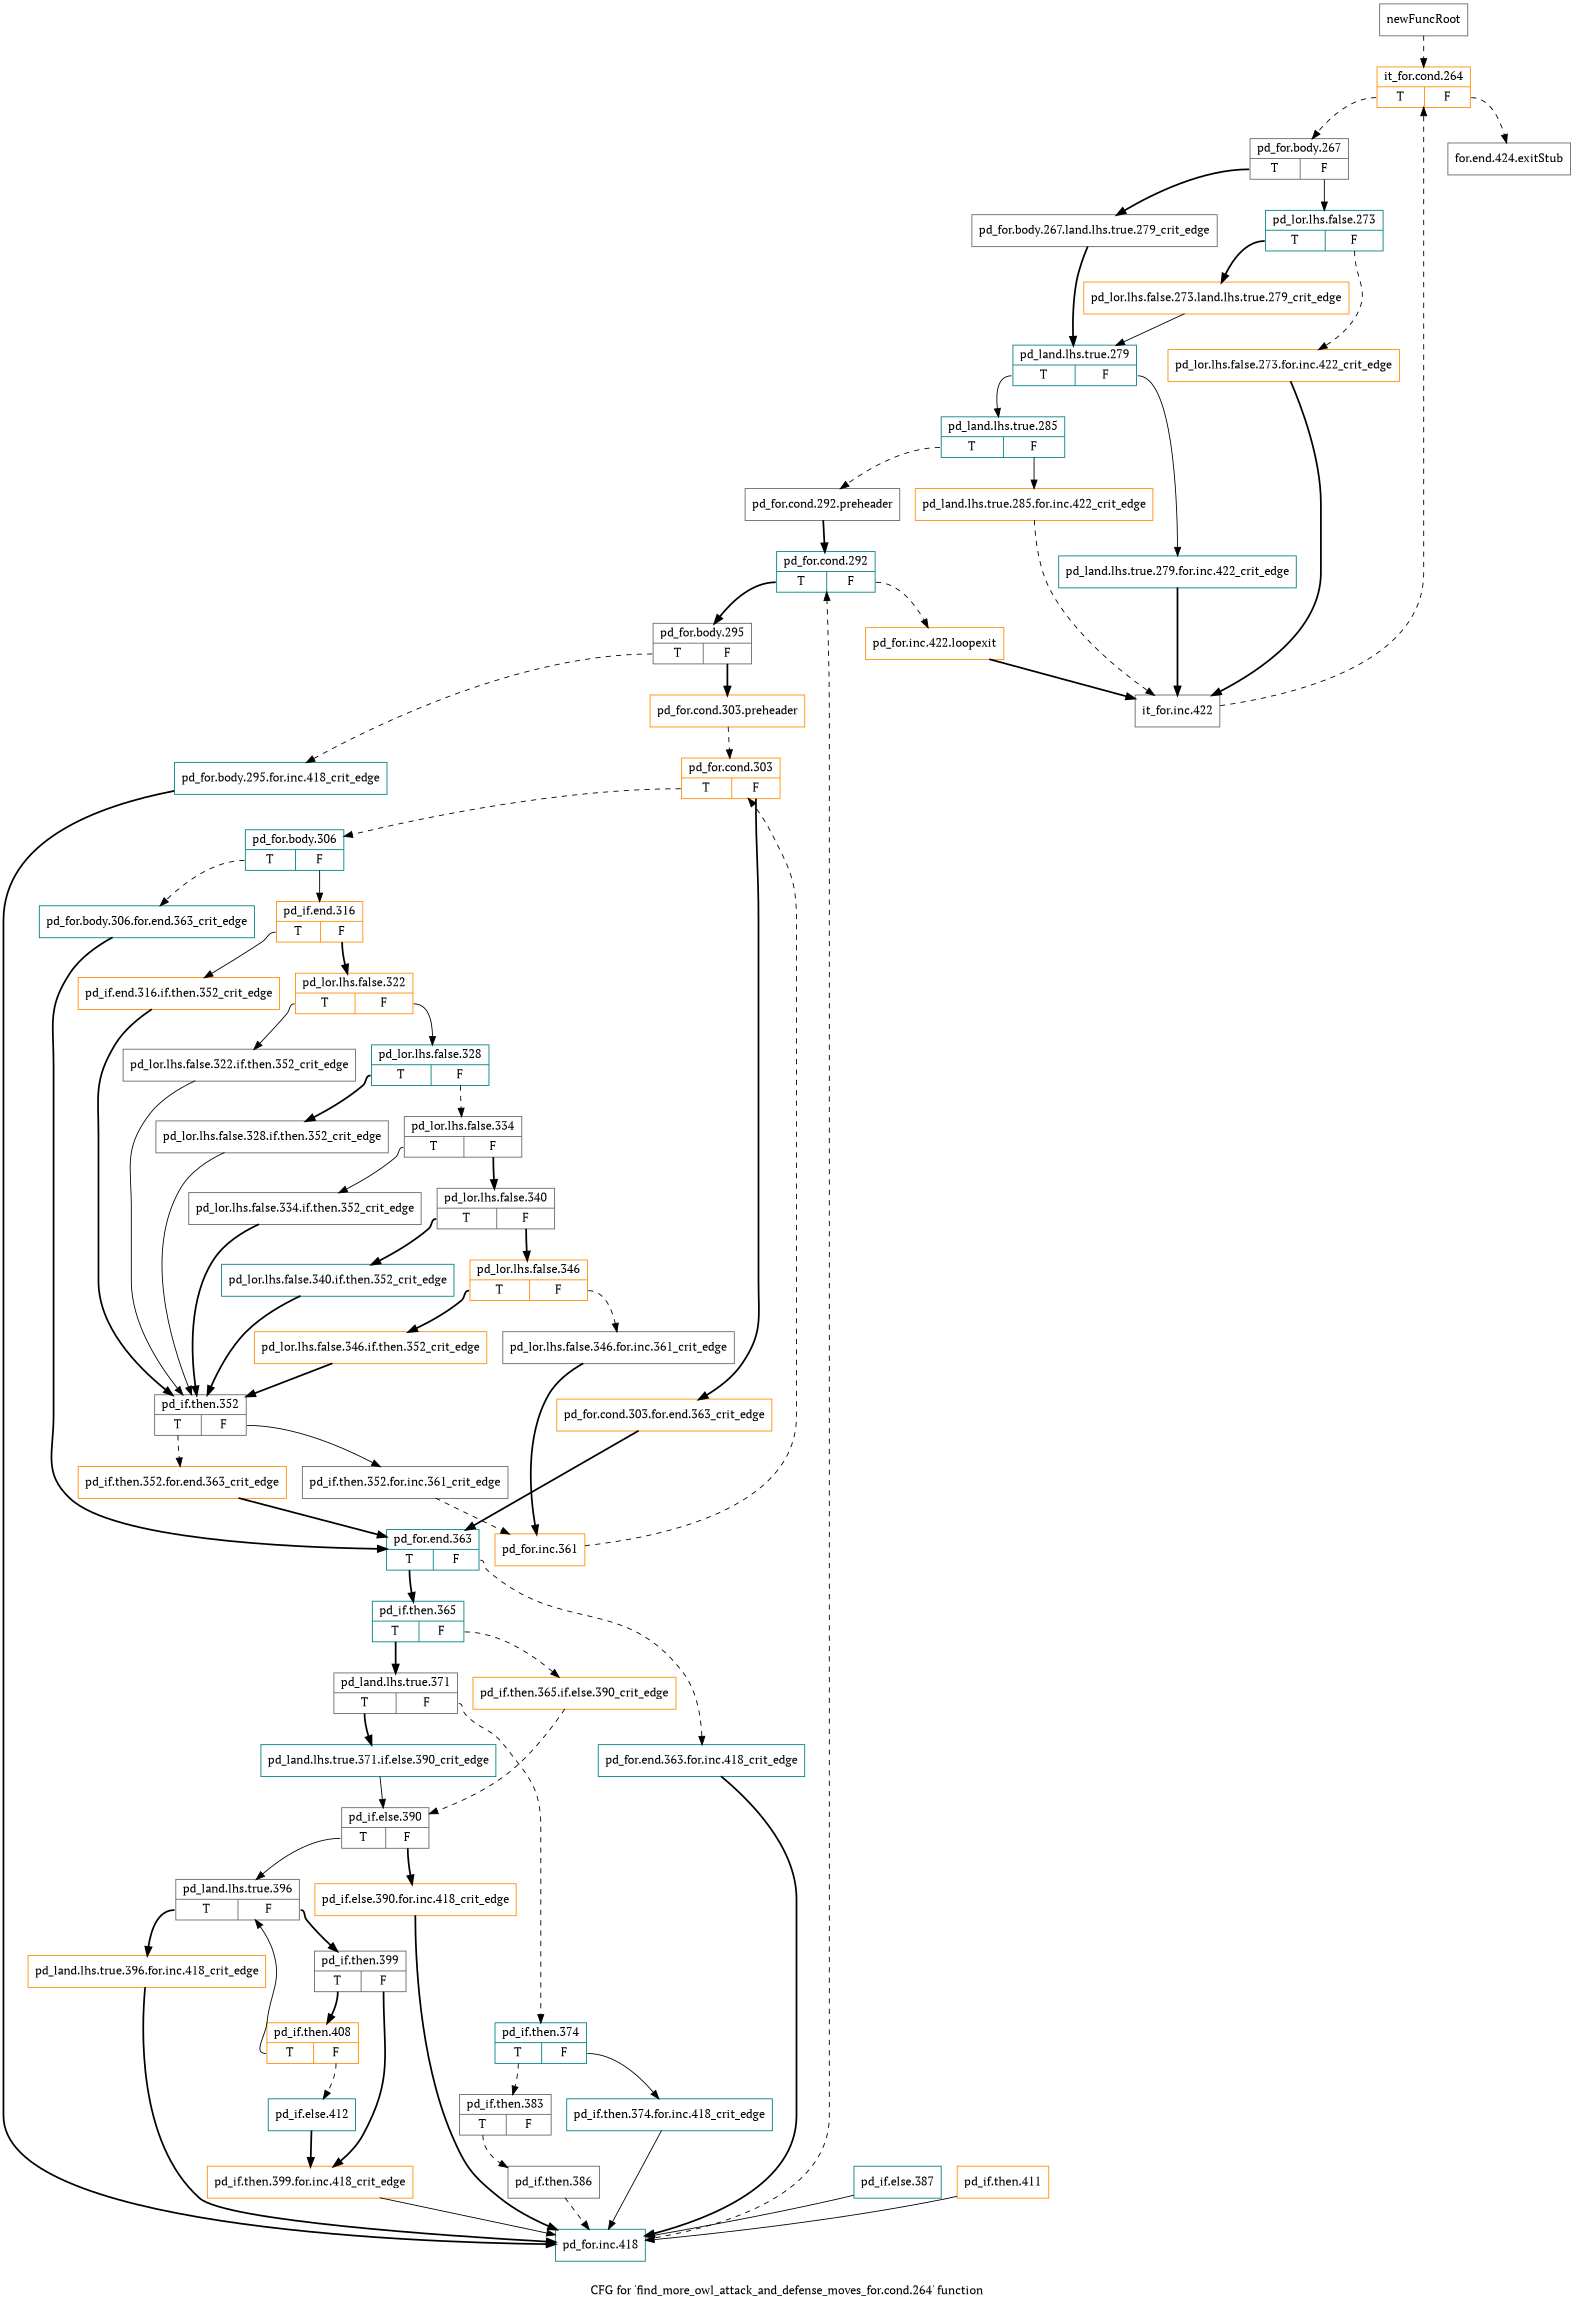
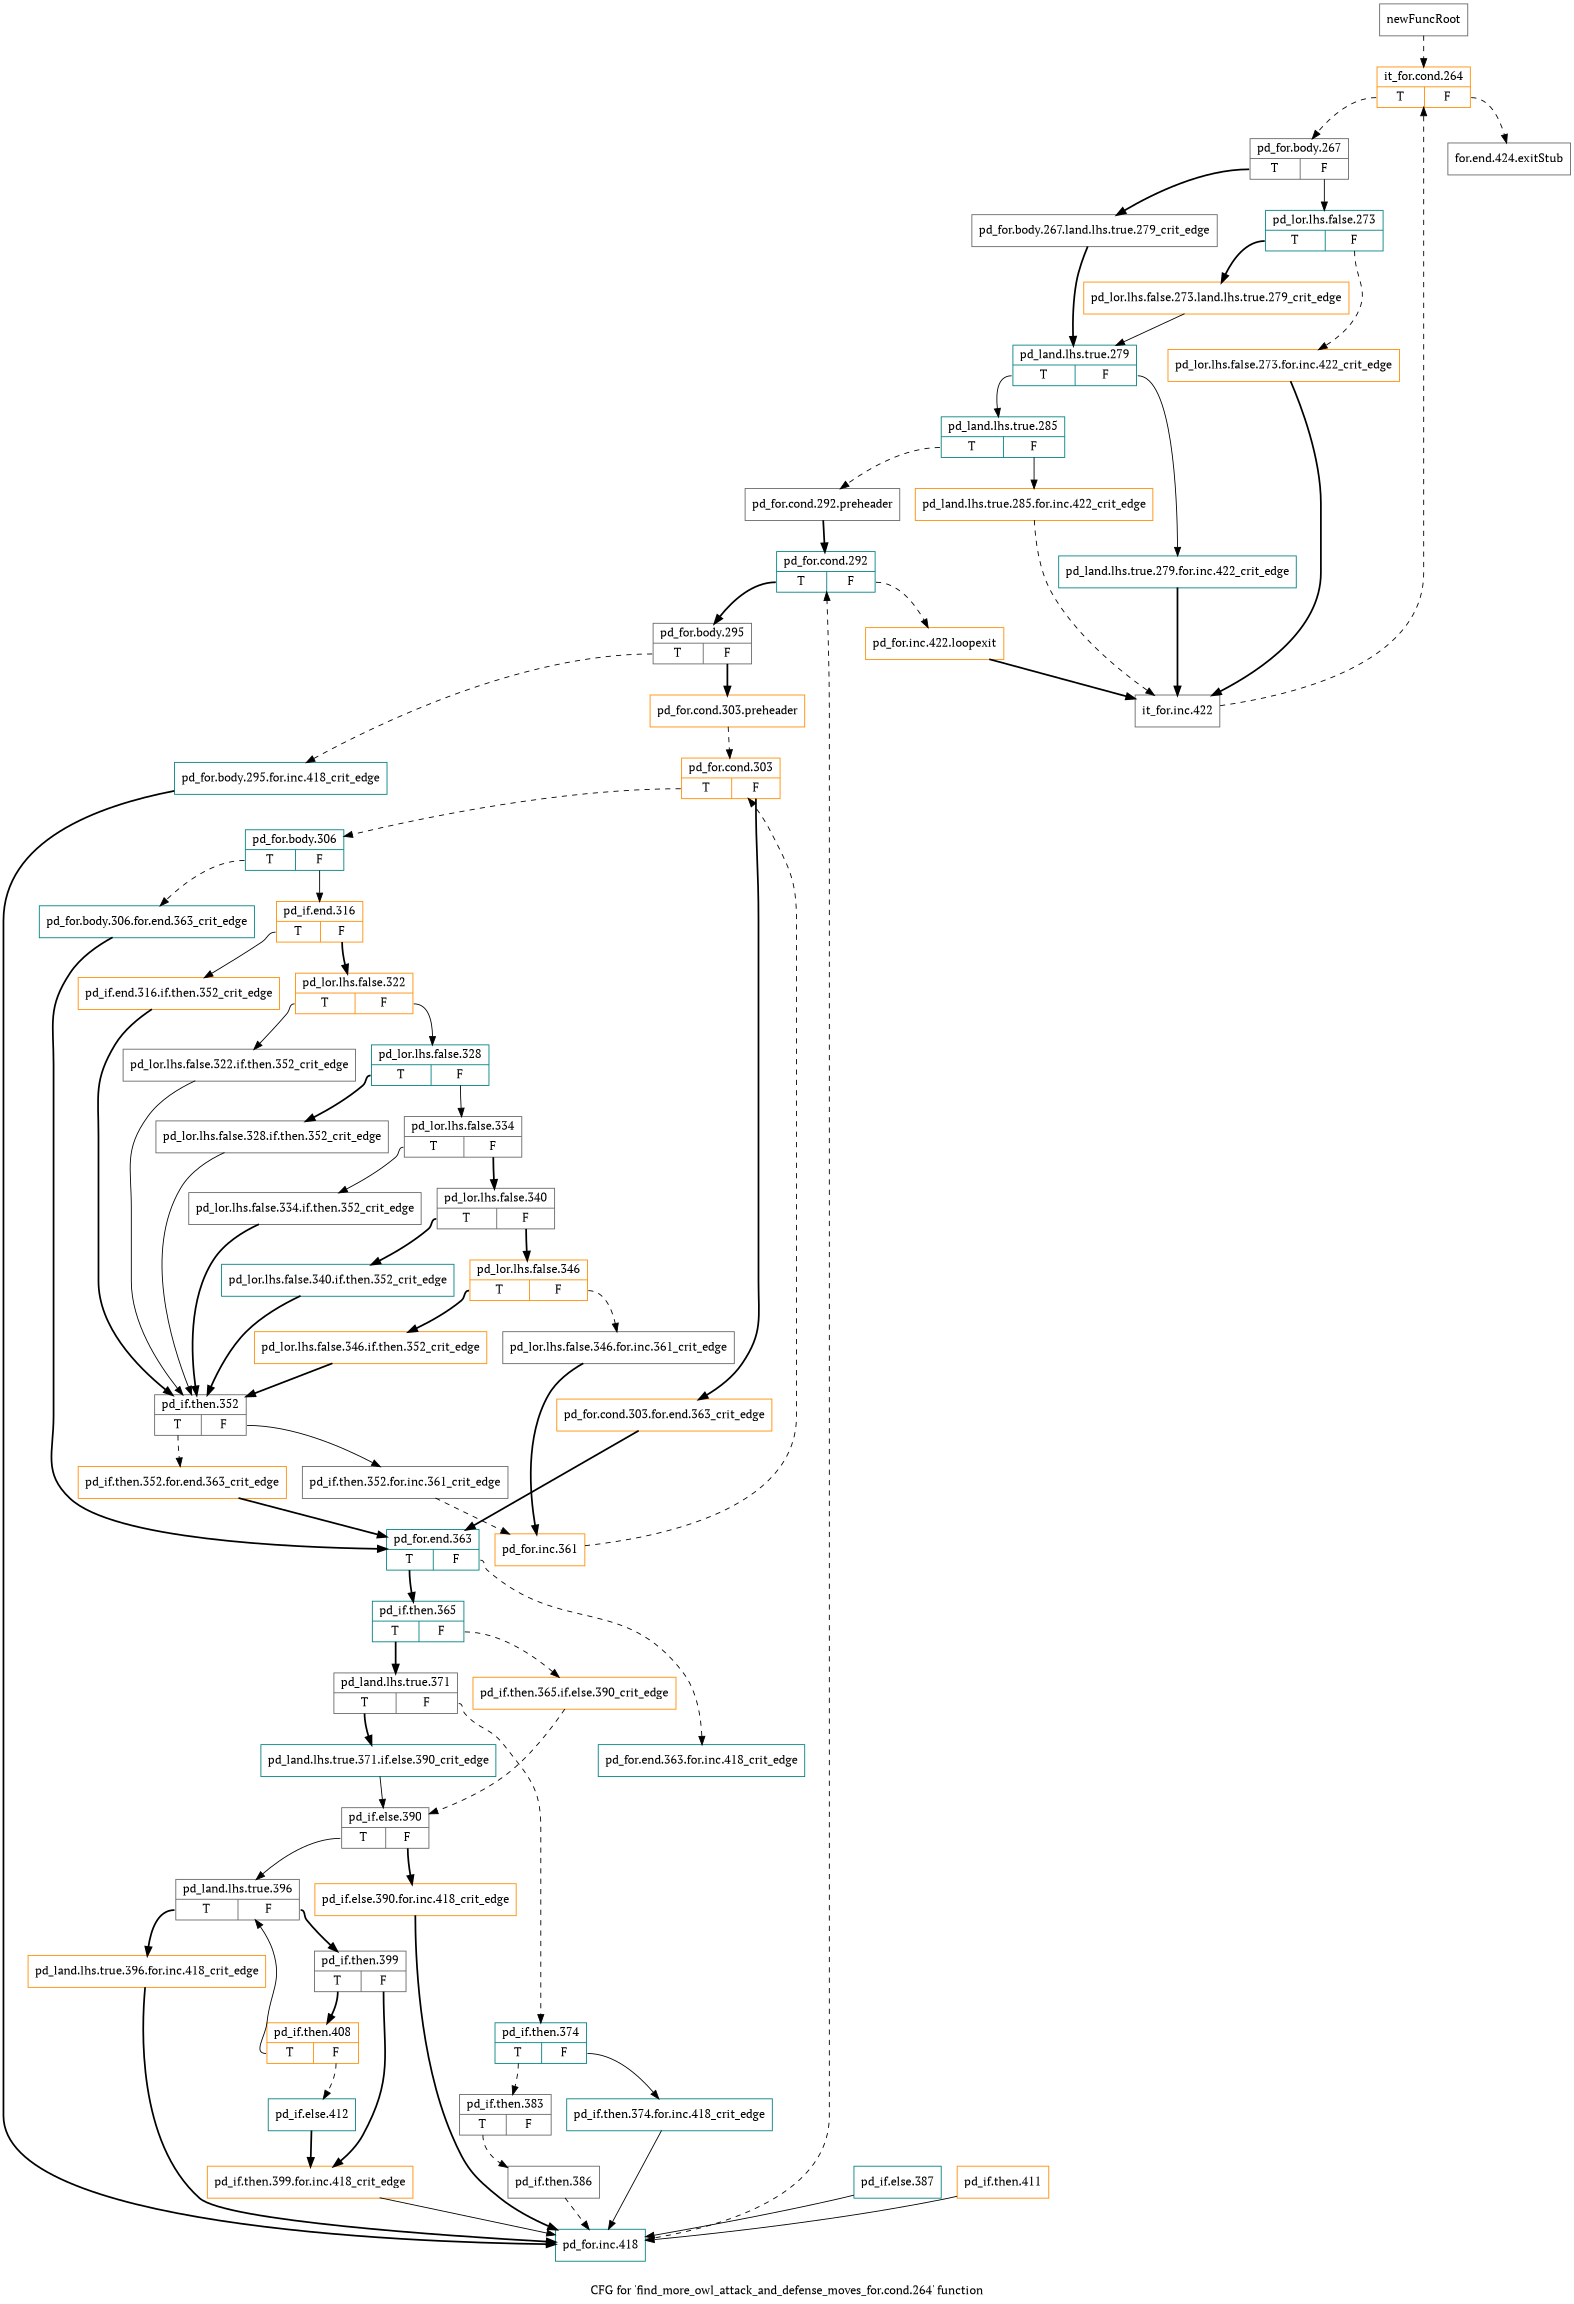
edge "pd_lor.lhs.false.328" -> "pd_lor.lhs.false.334": style dashed -> solid
edge "pd_for.end.363.for.inc.418_crit_edge" -> "pd_for.inc.418": removed
